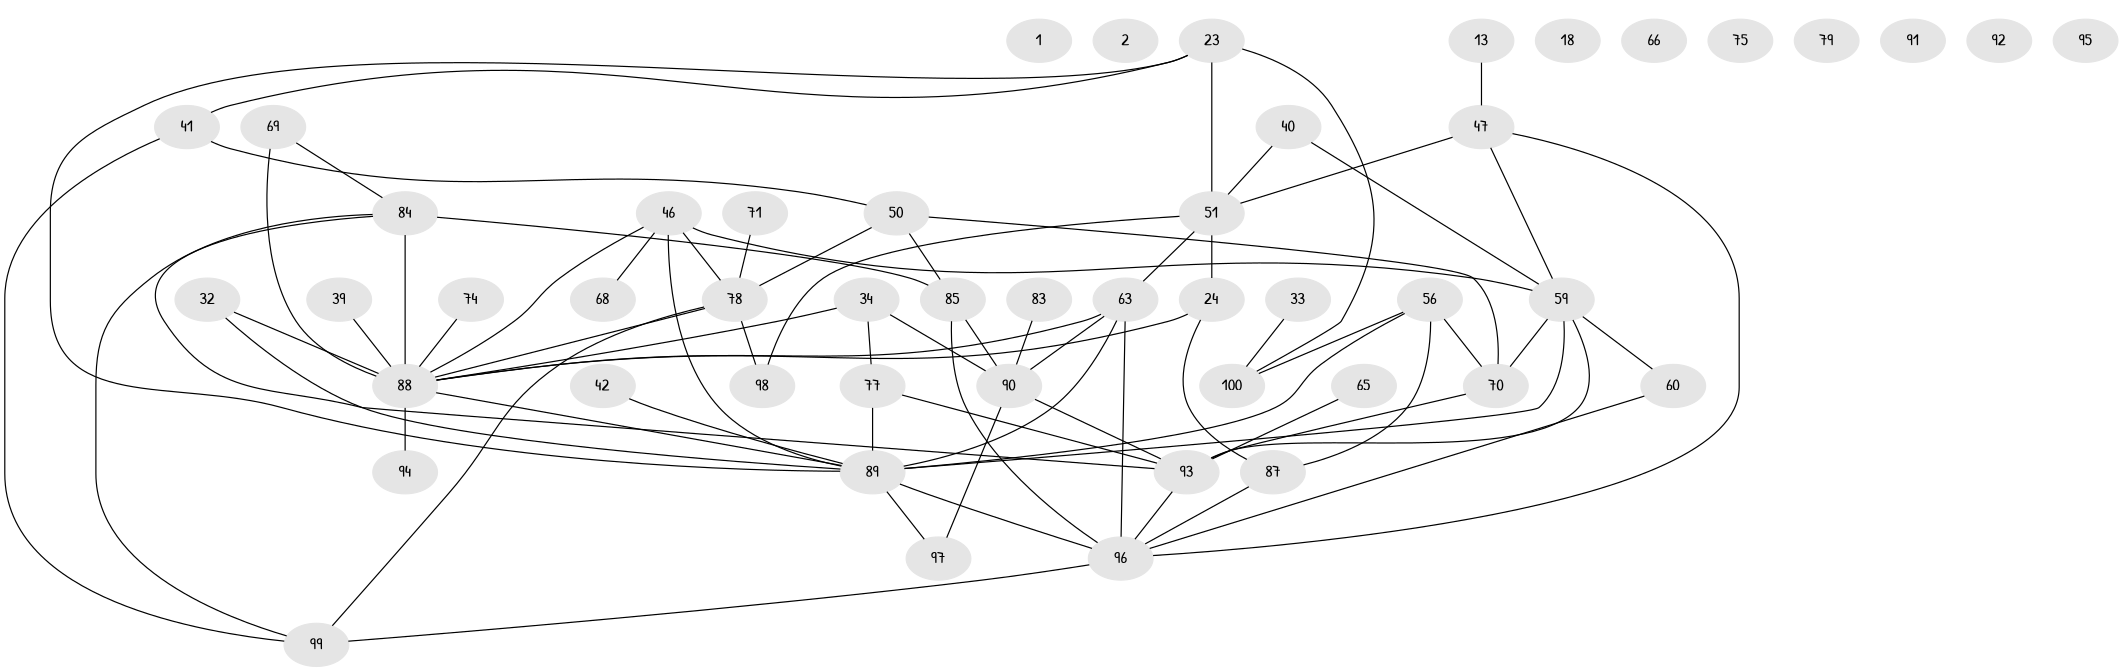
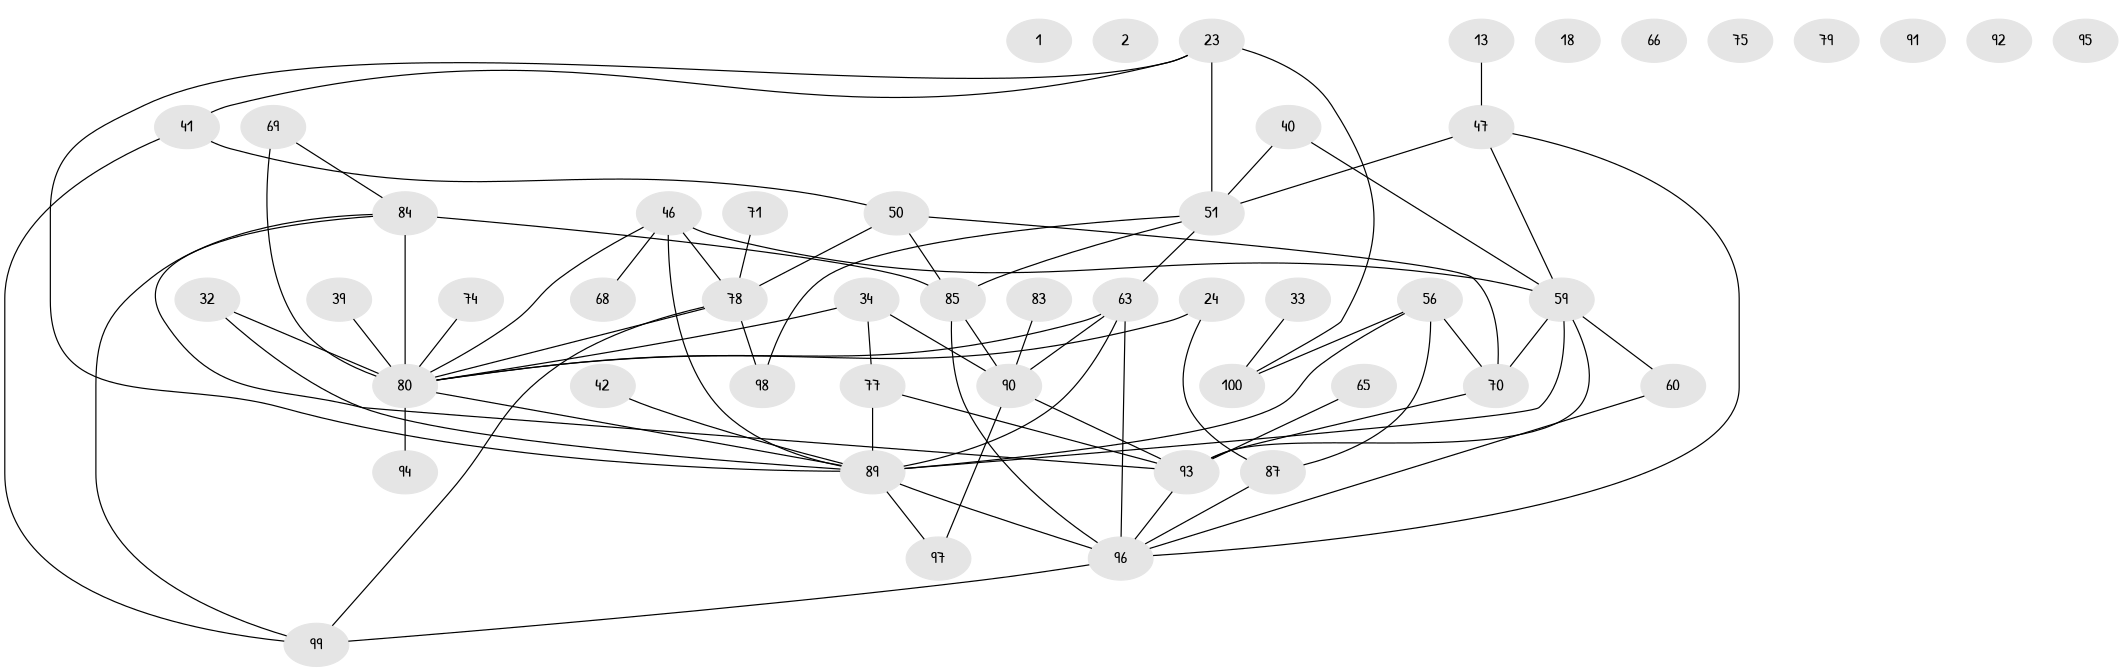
edge "51" -- "24": now "51" -- "85"
node "88": label "88" -> "80"
